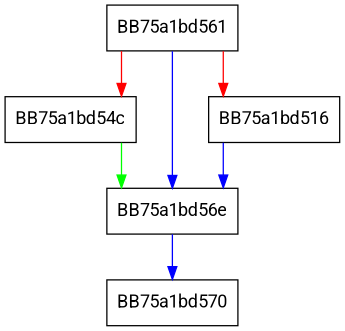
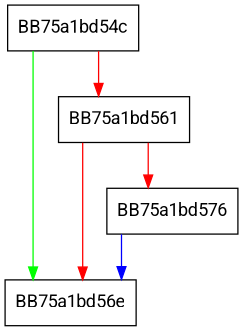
edge "BB75a1bd561" -> "BB75a1bd54c": reversed
edge "BB75a1bd561" -> "BB75a1bd56e": color blue -> red
node "BB75a1bd516": label "BB75a1bd516" -> "BB75a1bd576"
node "BB75a1bd570": removed
